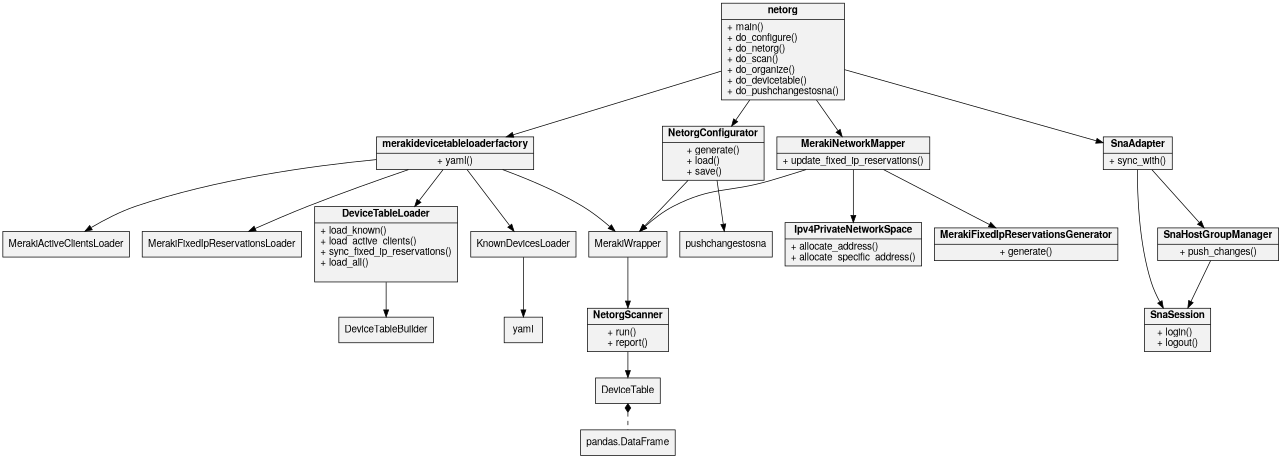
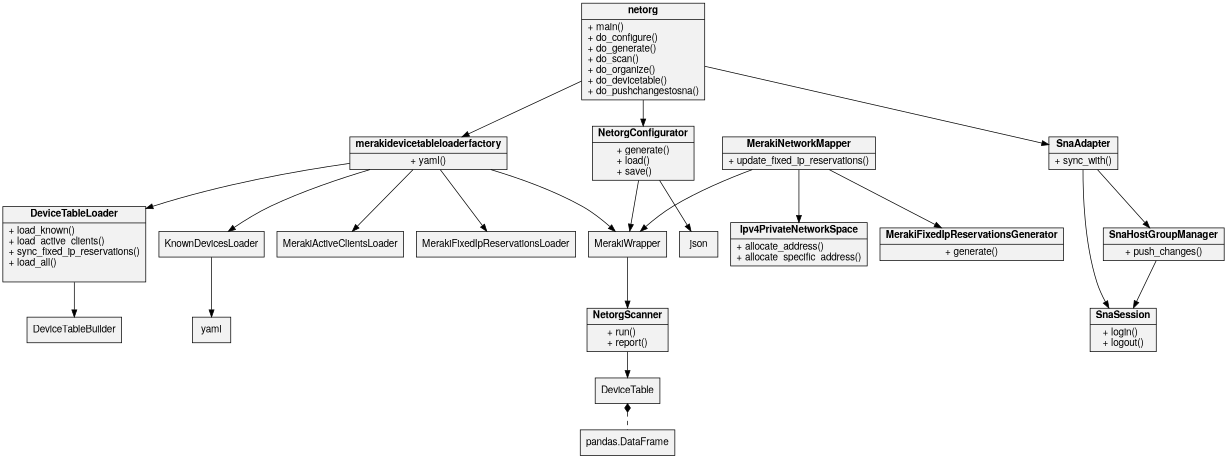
node "netorg": text "+ do_netorg()" -> "+ do_generate()"
edge "netorg" -> "MerakiNetworkMapper": removed
node "pushchangestosna": label "pushchangestosna" -> "json"
